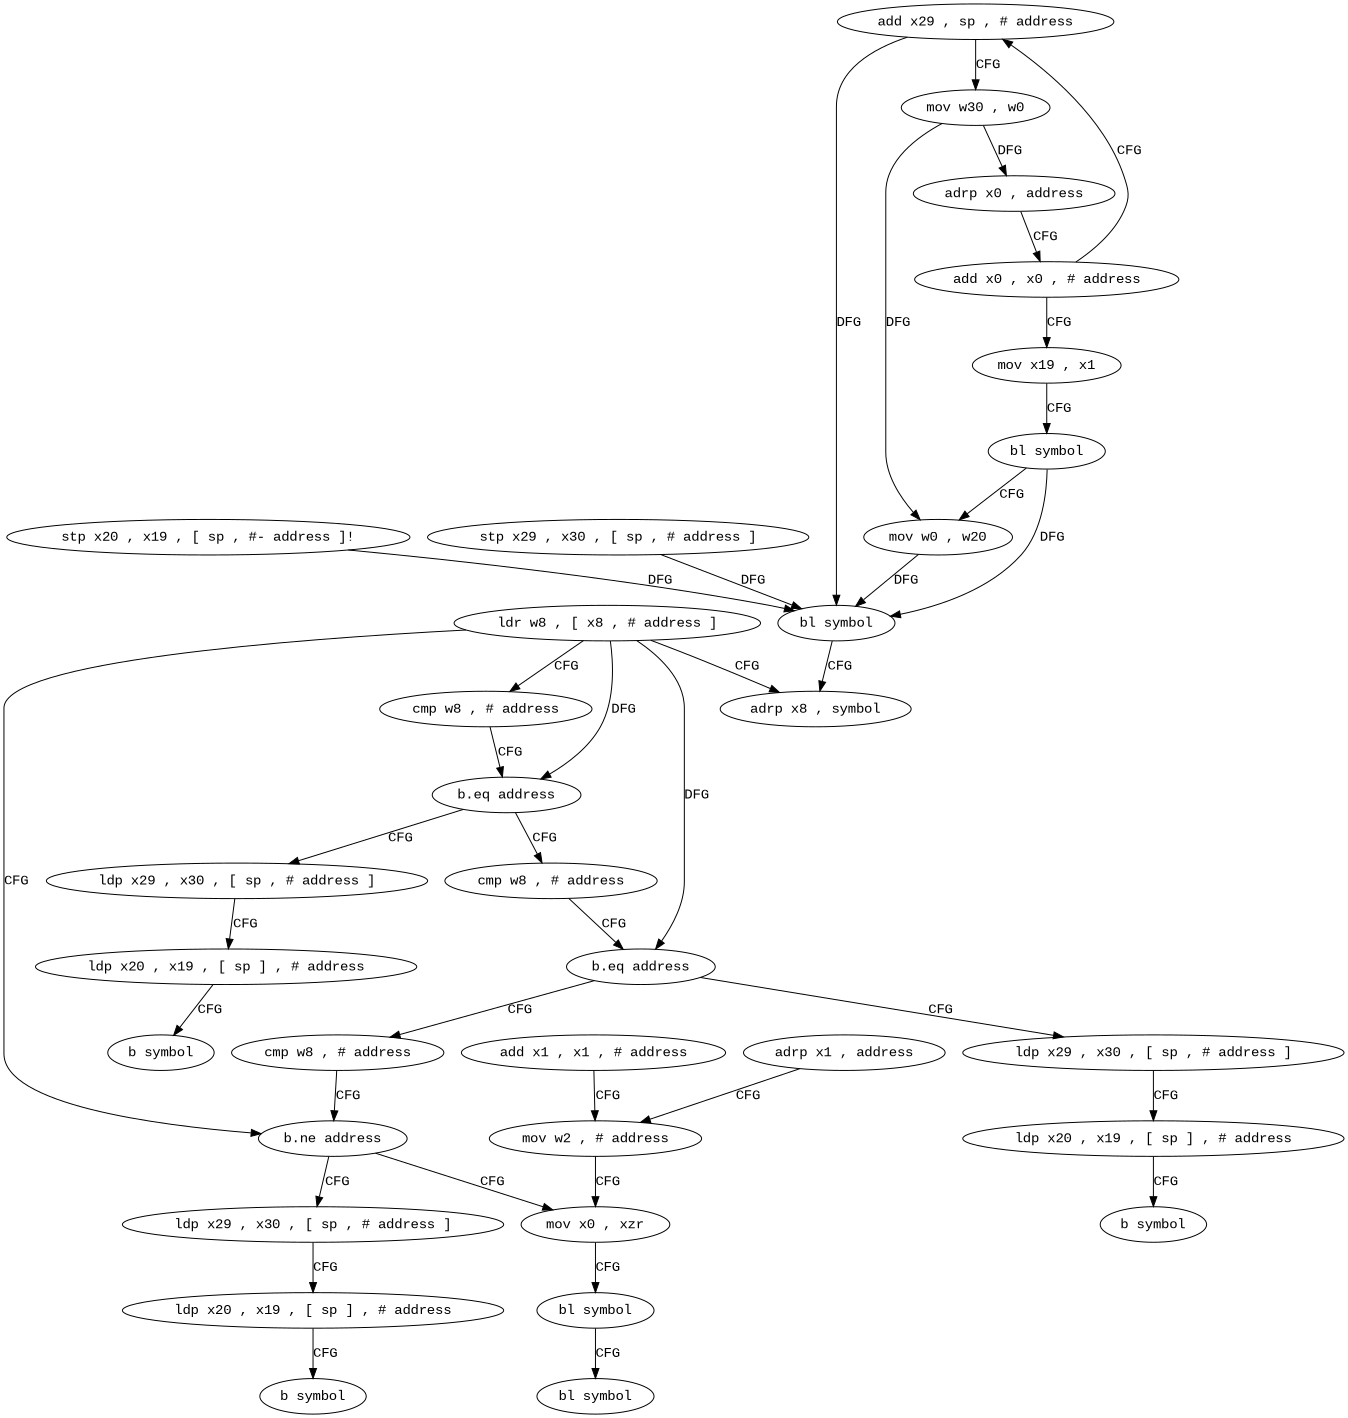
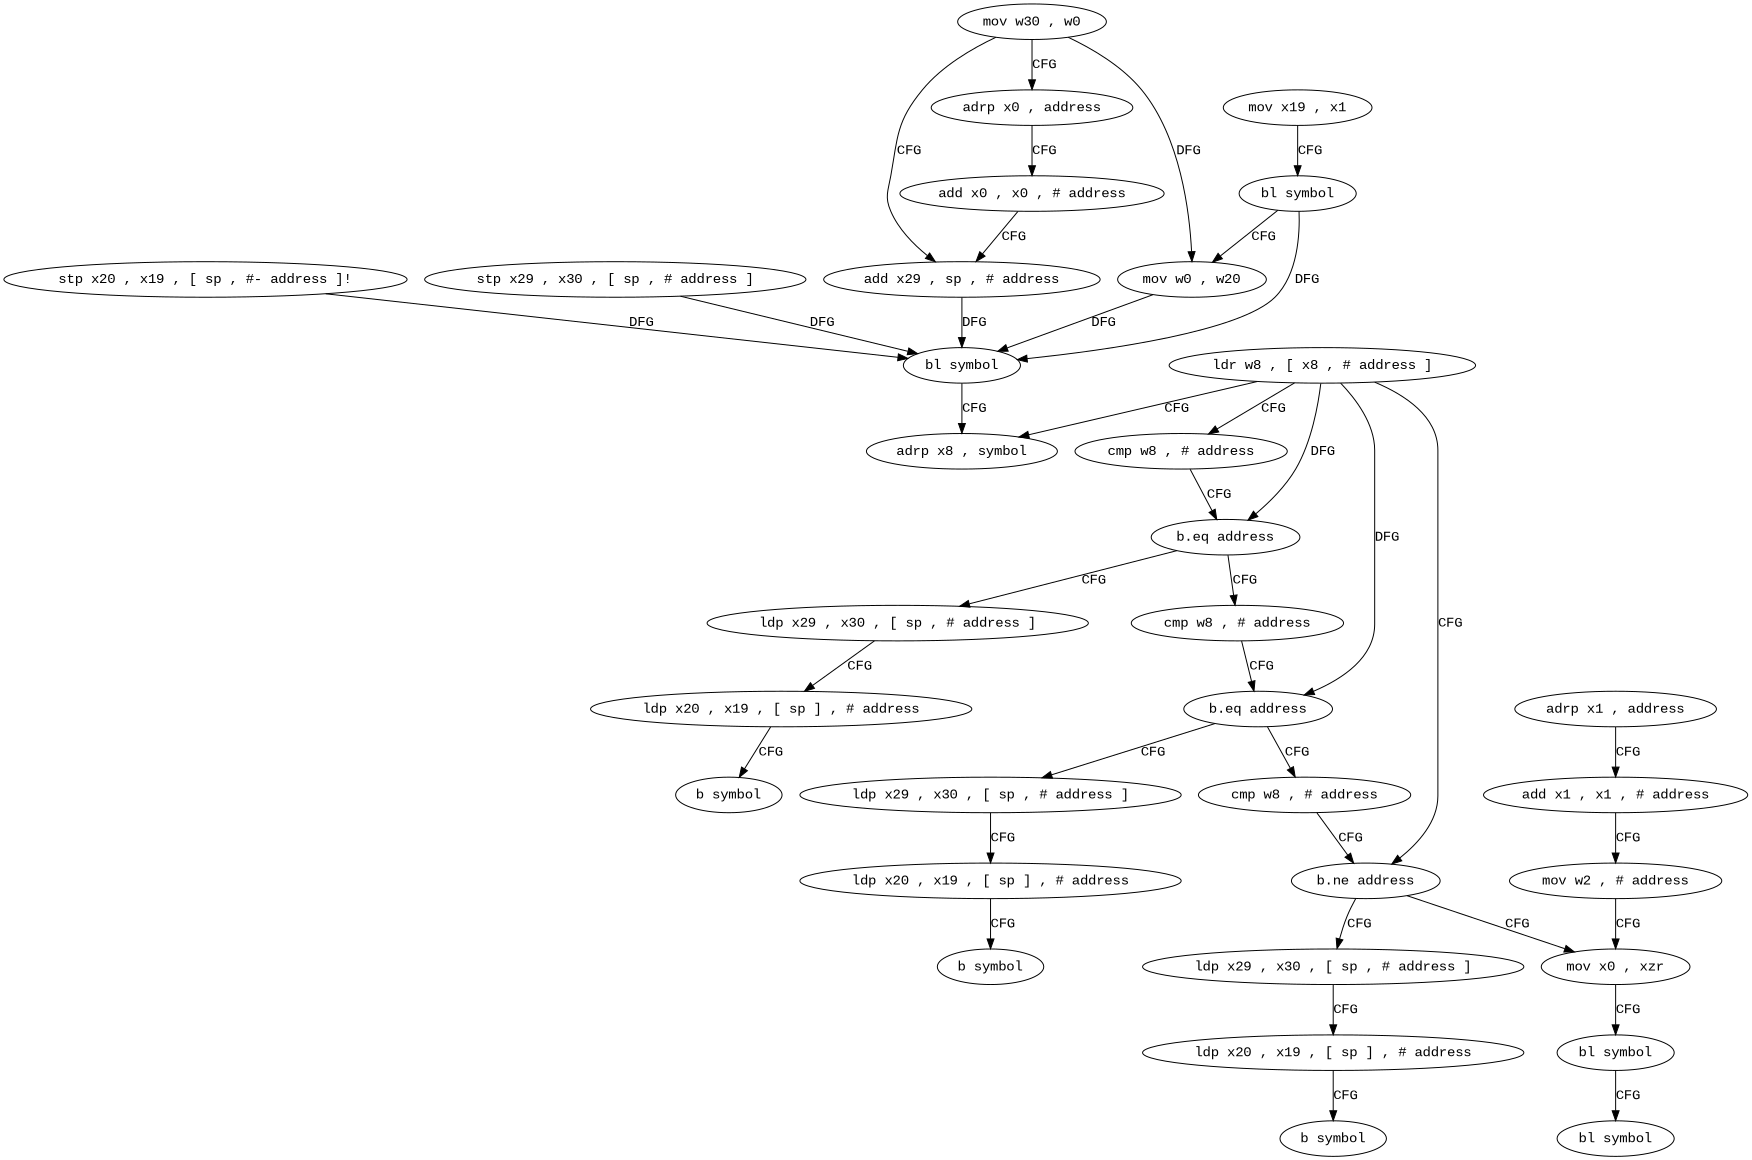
edge "add x29 , sp , # address" -> "mov w30 , w0": reversed
edge "mov w30 , w0" -> "adrp x0 , address": label "DFG" -> "CFG"
edge "add x0 , x0 , # address" -> "mov x19 , x1": removed, label "CFG"
edge "adrp x1 , address" -> "mov w2 , # address": now "adrp x1 , address" -> "add x1 , x1 , # address"
